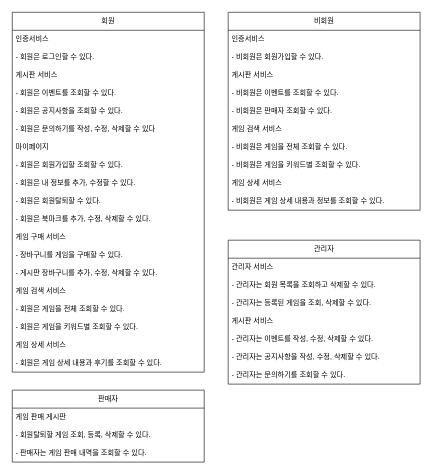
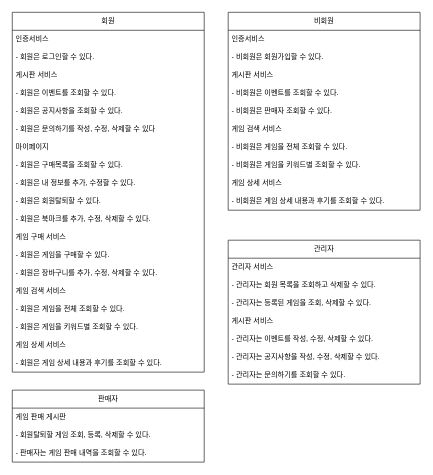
node "- 회원은 회원가입할 조회할 수 있다.": label "- 회원은 회원가입할 조회할 수 있다." -> "- 회원은 구매목록을 조회할 수 있다."
node "- 비회원은 게임 상세 내용과 정보를 조회할 수 있다.": label "- 비회원은 게임 상세 내용과 정보를 조회할 수 있다." -> "- 비회원은 게임 상세 내용과 후기를 조회할 수 있다."
node "- 장바구니를 게임을 구매할 수 있다.": label "- 장바구니를 게임을 구매할 수 있다." -> "- 회원은 게임을 구매할 수 있다."
node "- 게시판 장바구니를 추가, 수정, 삭제할 수 있다.": label "- 게시판 장바구니를 추가, 수정, 삭제할 수 있다." -> "- 회원은 장바구니를 추가, 수정, 삭제할 수 있다."
